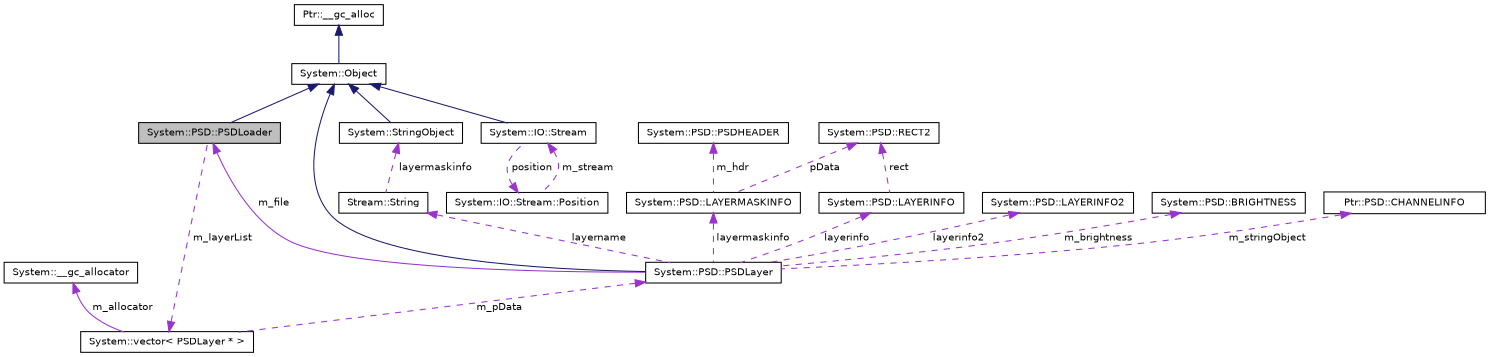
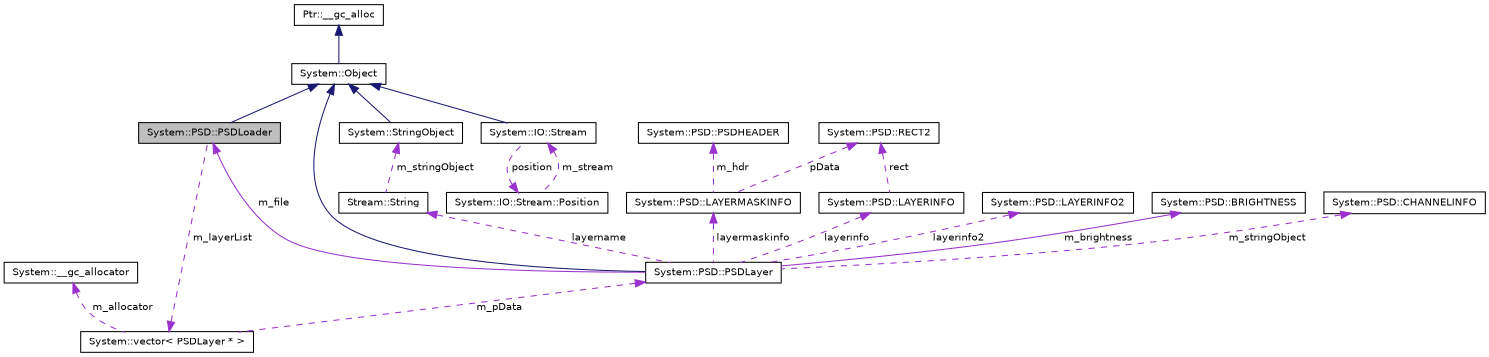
edge "Stream::String" -> "System::StringObject": label " layermaskinfo" -> " m_stringObject"
node "Ptr::PSD::CHANNELINFO": label "Ptr::PSD::CHANNELINFO" -> "System::PSD::CHANNELINFO"
edge "System::PSD::PSDLayer" -> "System::PSD::BRIGHTNESS": style dashed -> solid
edge "System::vector< PSDLayer * >" -> "System::__gc_allocator": style solid -> dashed
